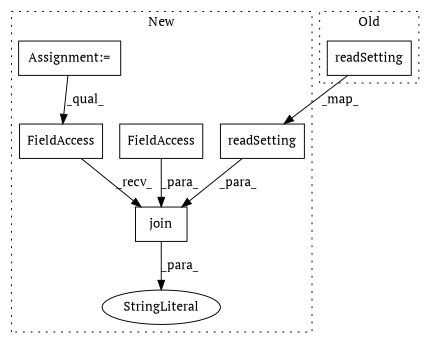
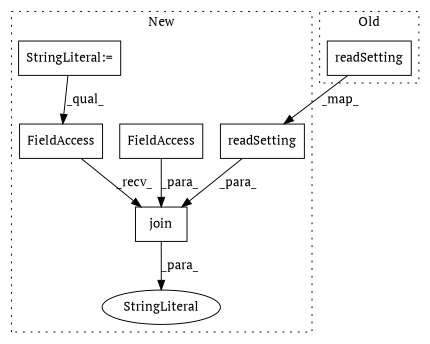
node "Assignment:=": label "Assignment:=" -> "StringLiteral:="
